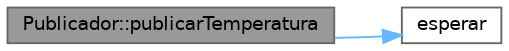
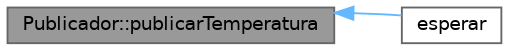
edge "Publicador::publicarTemperatura" -> "esperar": reversed
